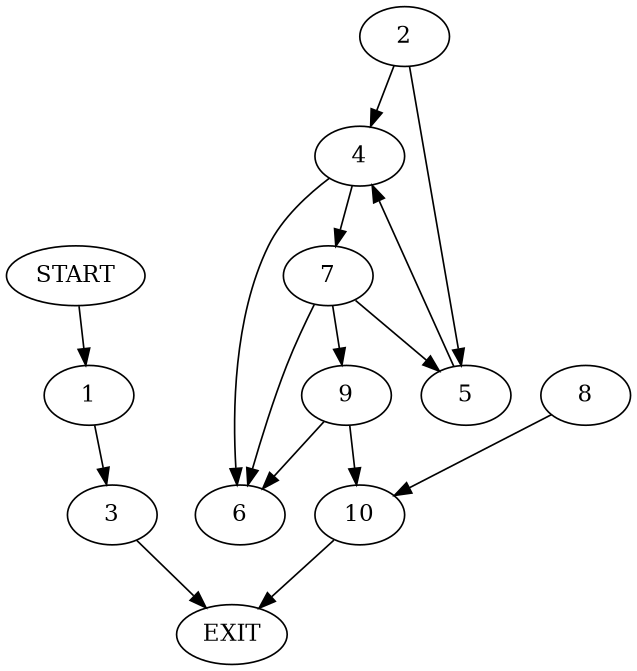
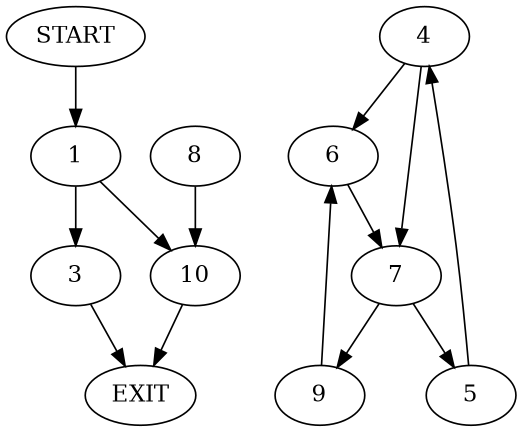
node "2": removed
edge "7" -> "6": reversed
edge "9" -> "10": now "1" -> "10"
